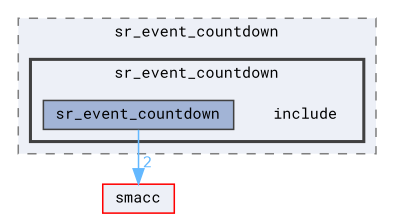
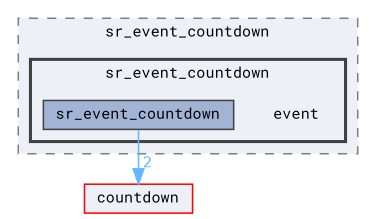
node "include": label "include" -> "event"
node "smacc": label "smacc" -> "countdown"
